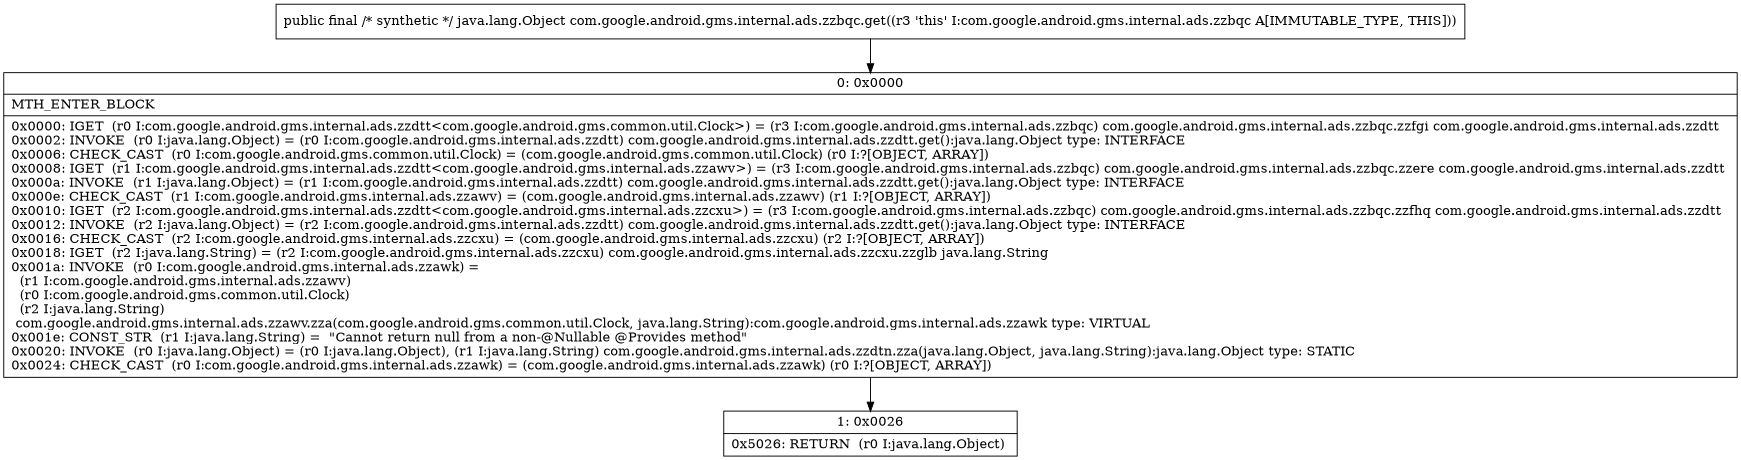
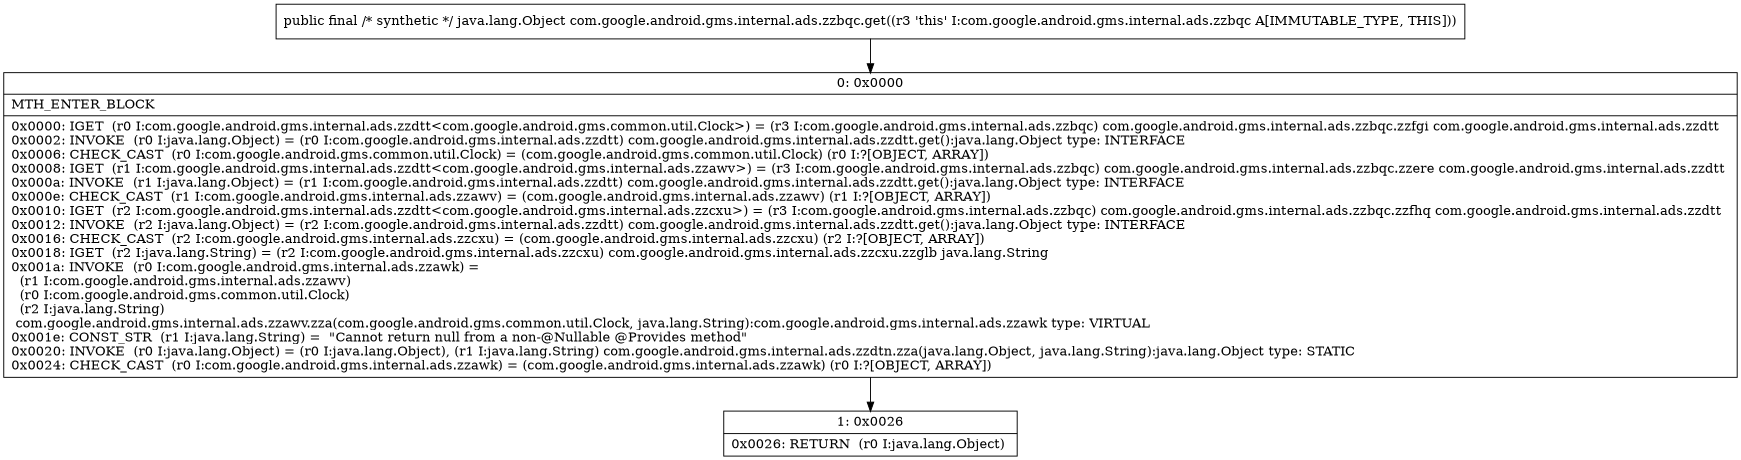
node "1: 0x0026": text "0x5026: RETURN  (r0 I:java.lang.Object)" -> "0x0026: RETURN  (r0 I:java.lang.Object)"
